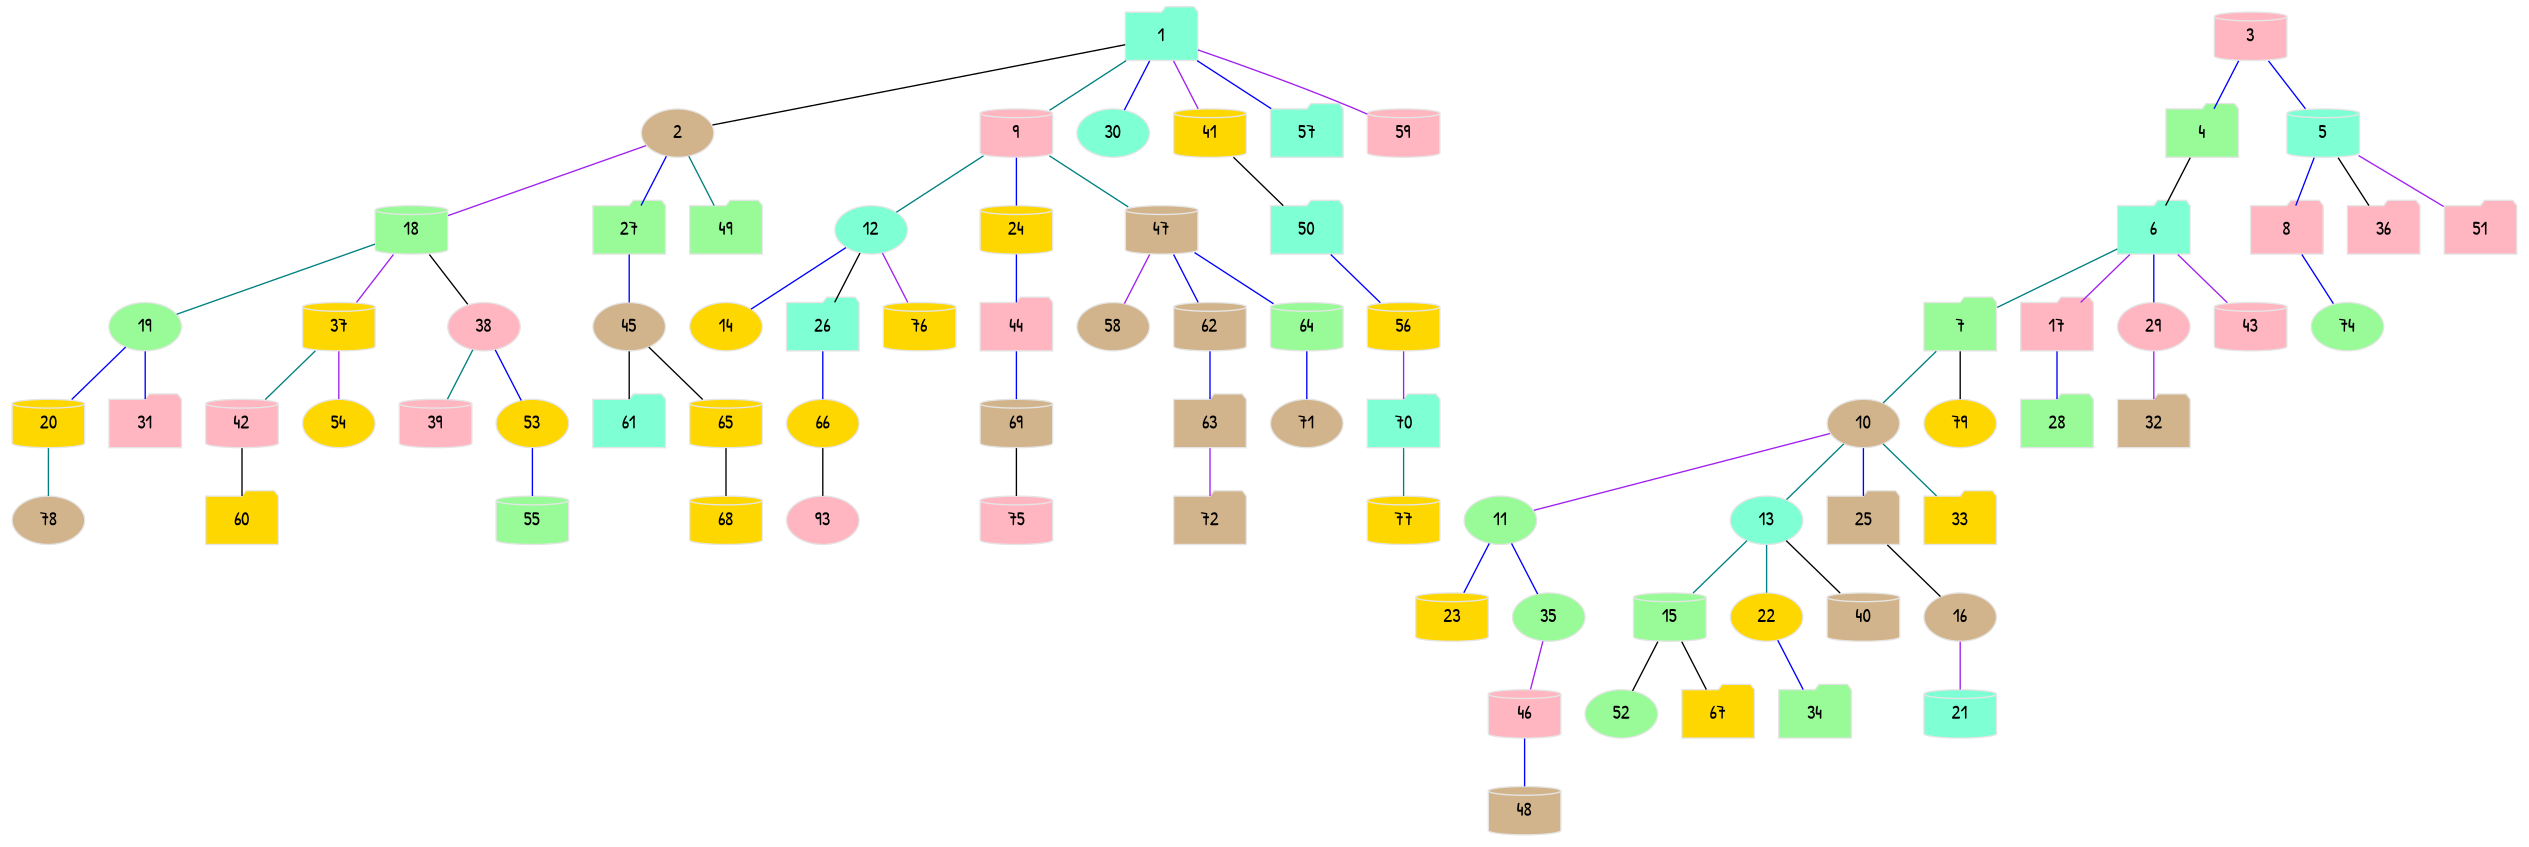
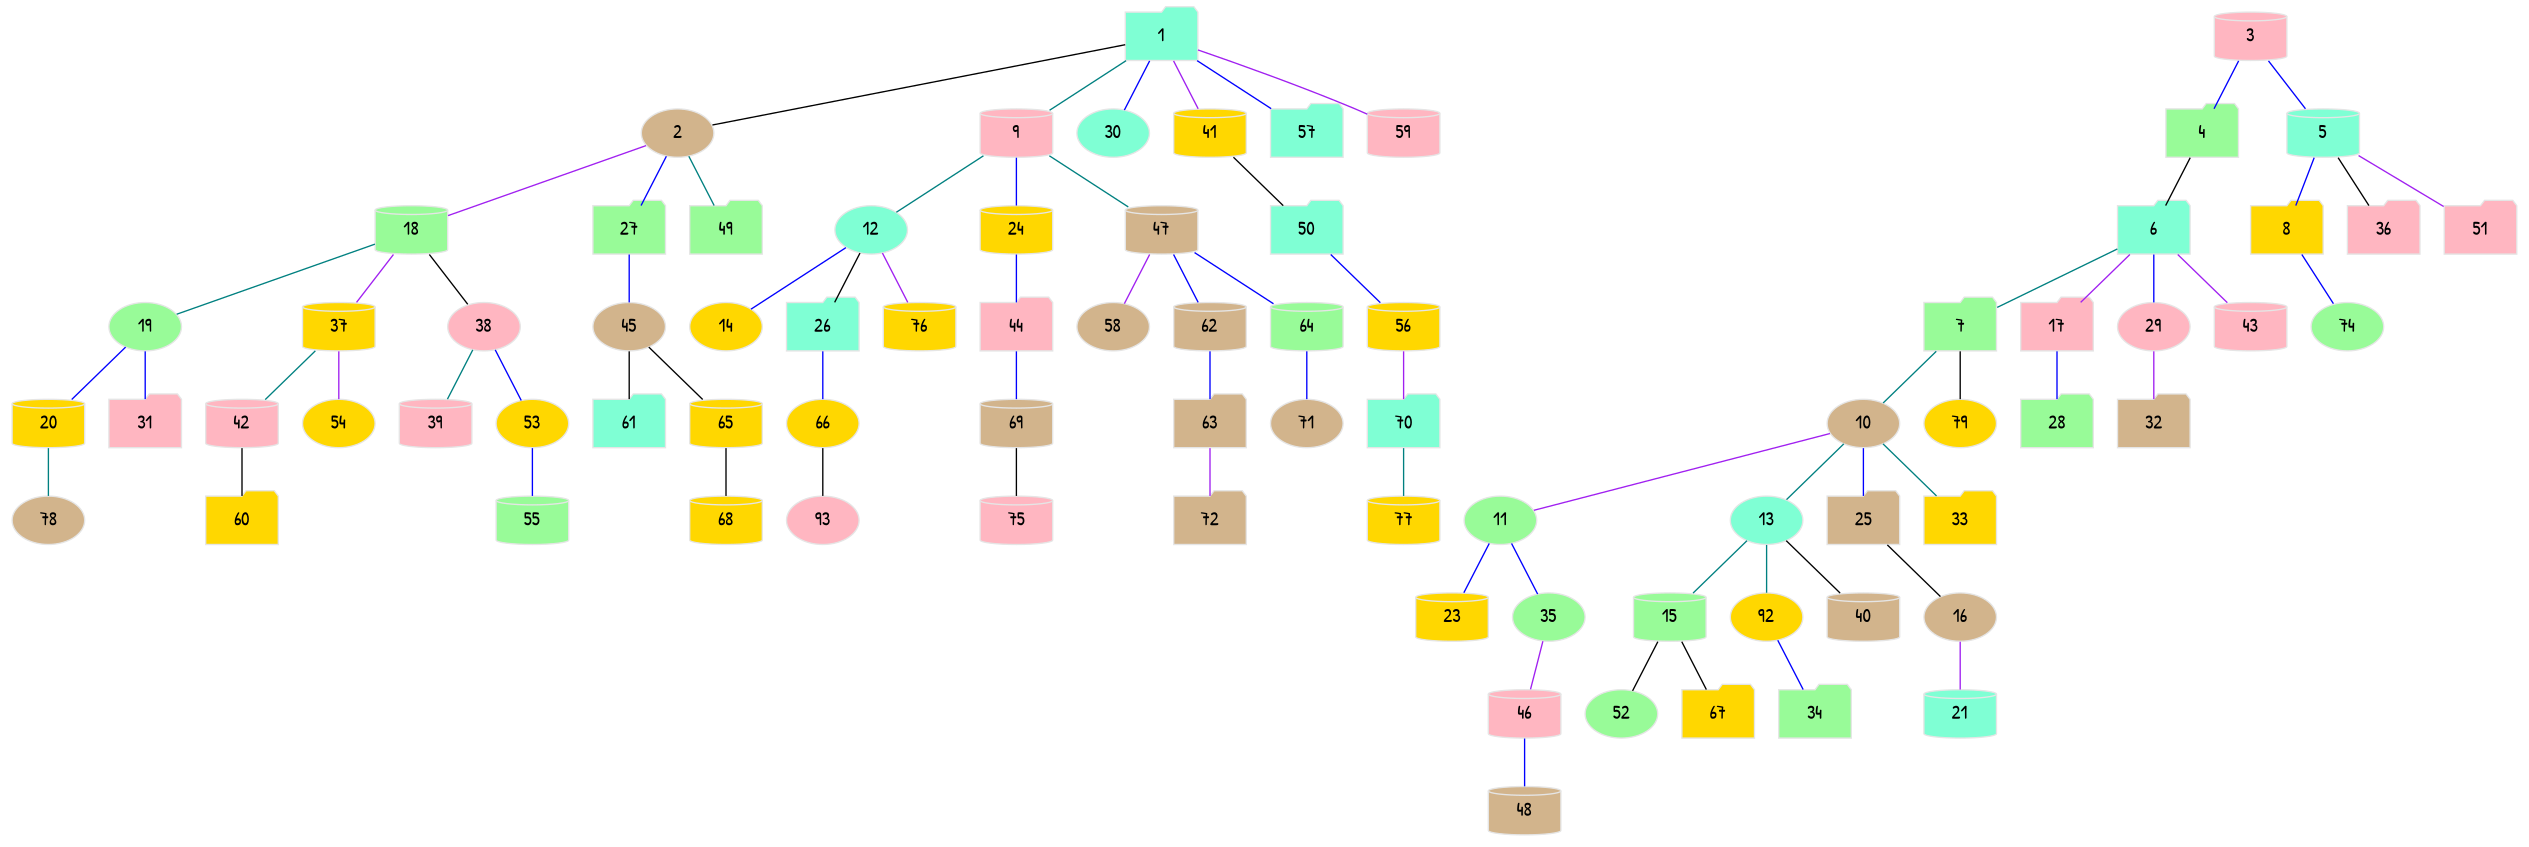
node "8": fillcolor lightpink -> gold
node "22": label "22" -> "92"
